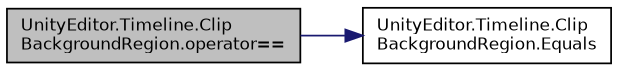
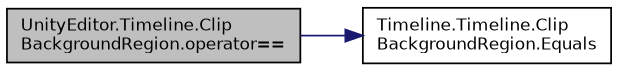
node "UnityEditor.Timeline.Clip BackgroundRegion.Equals": label "UnityEditor.Timeline.Clip BackgroundRegion.Equals" -> "Timeline.Timeline.Clip BackgroundRegion.Equals"
